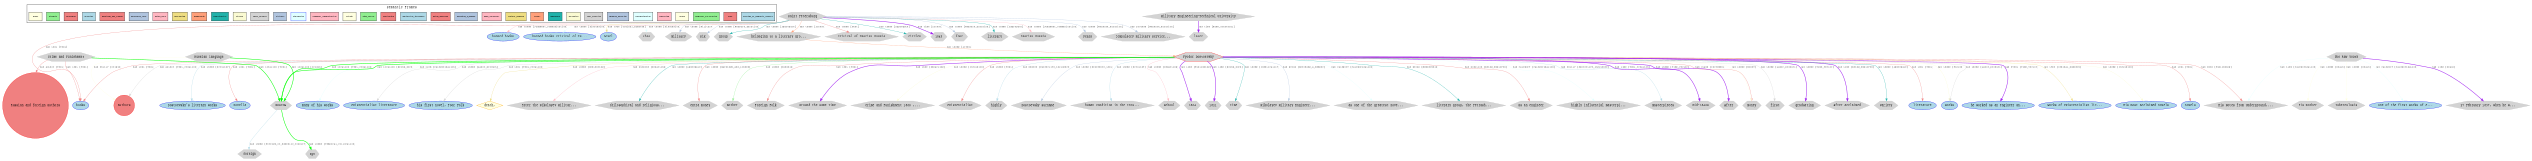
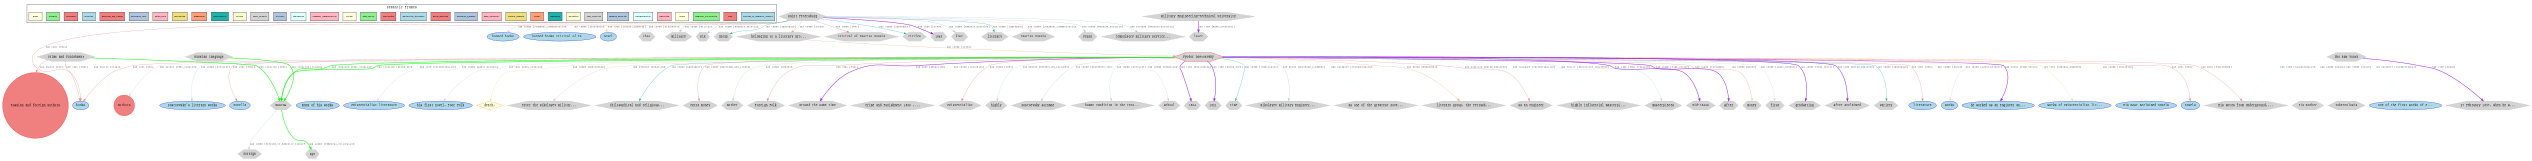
node "Discussion": color blue -> black
edge "Fyodor Dostoevsky" -> "literary group, the Petrash...": color lightseagreen -> lightsalmon
